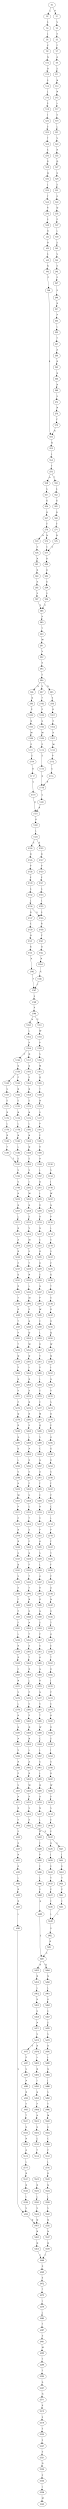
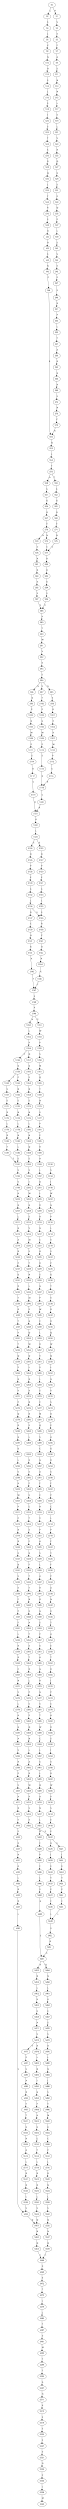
edge "S288" -> "S292": removed, label "A"
node "S518": added
